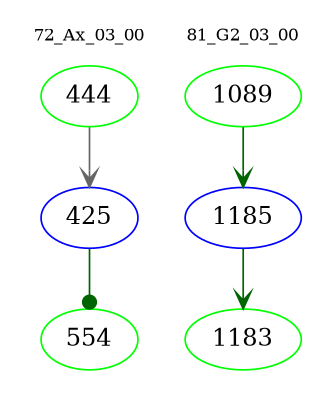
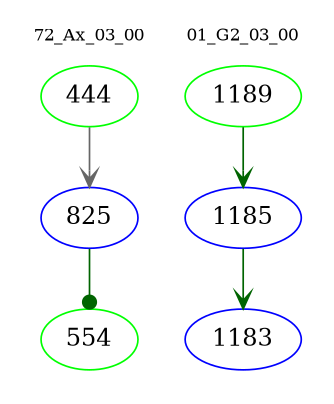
cluster "81_G2_03_00": label "81_G2_03_00" -> "01_G2_03_00"
node "1089": label "1089" -> "1189"
node "425": label "425" -> "825"
node "1183": color green -> blue
